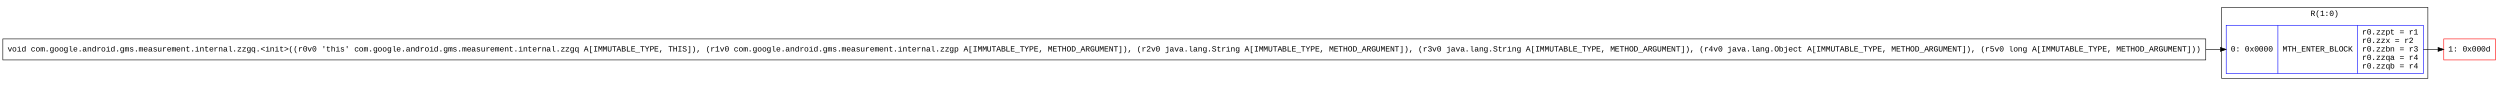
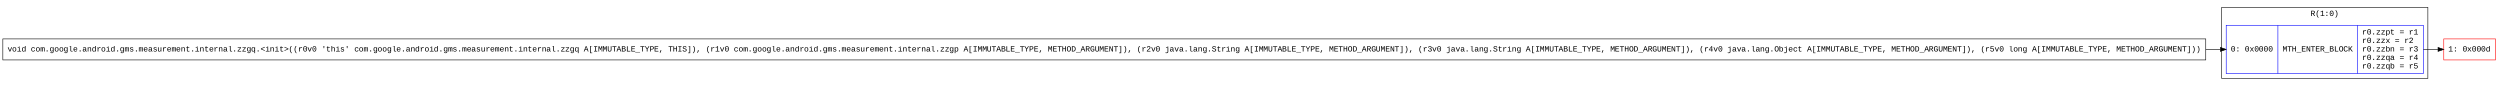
node "0: 0x0000": text "r0.zzqb = r4" -> "r0.zzqb = r5"
